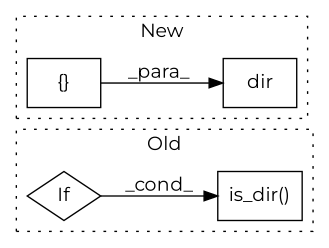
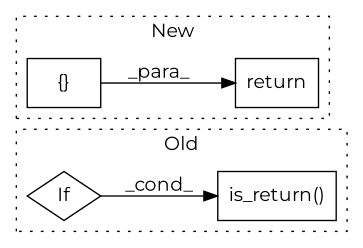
node "dir": label "dir" -> "return"
node "is_dir()": label "is_dir()" -> "is_return()"
